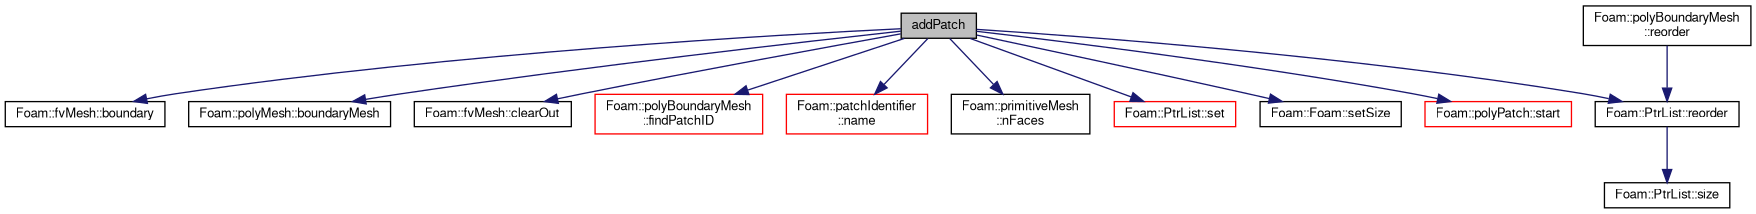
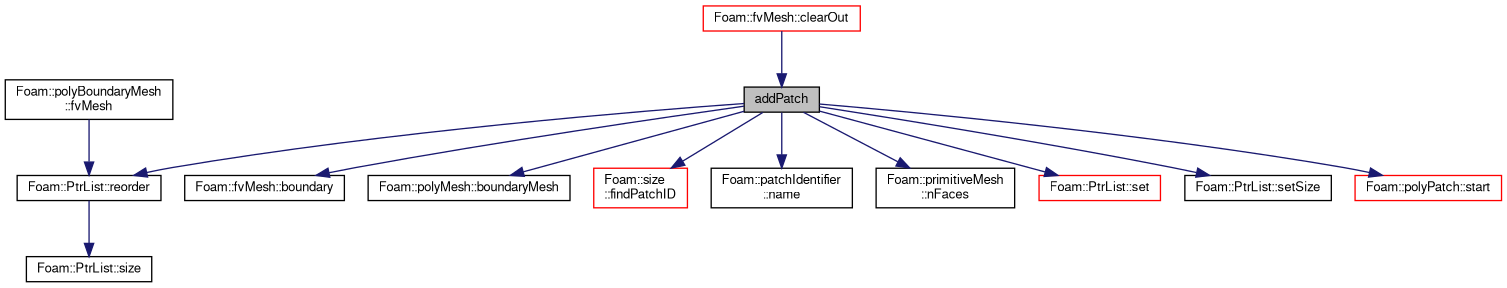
node "Foam::polyBoundaryMesh ::reorder": label "Foam::polyBoundaryMesh ::reorder" -> "Foam::polyBoundaryMesh ::fvMesh"
edge "addPatch" -> "Foam::fvMesh::clearOut": reversed
node "Foam::fvMesh::clearOut": color black -> red
node "Foam::polyBoundaryMesh ::findPatchID": label "Foam::polyBoundaryMesh ::findPatchID" -> "Foam::size ::findPatchID"
node "Foam::patchIdentifier ::name": color red -> black
node "Foam::Foam::setSize": label "Foam::Foam::setSize" -> "Foam::PtrList::setSize"
